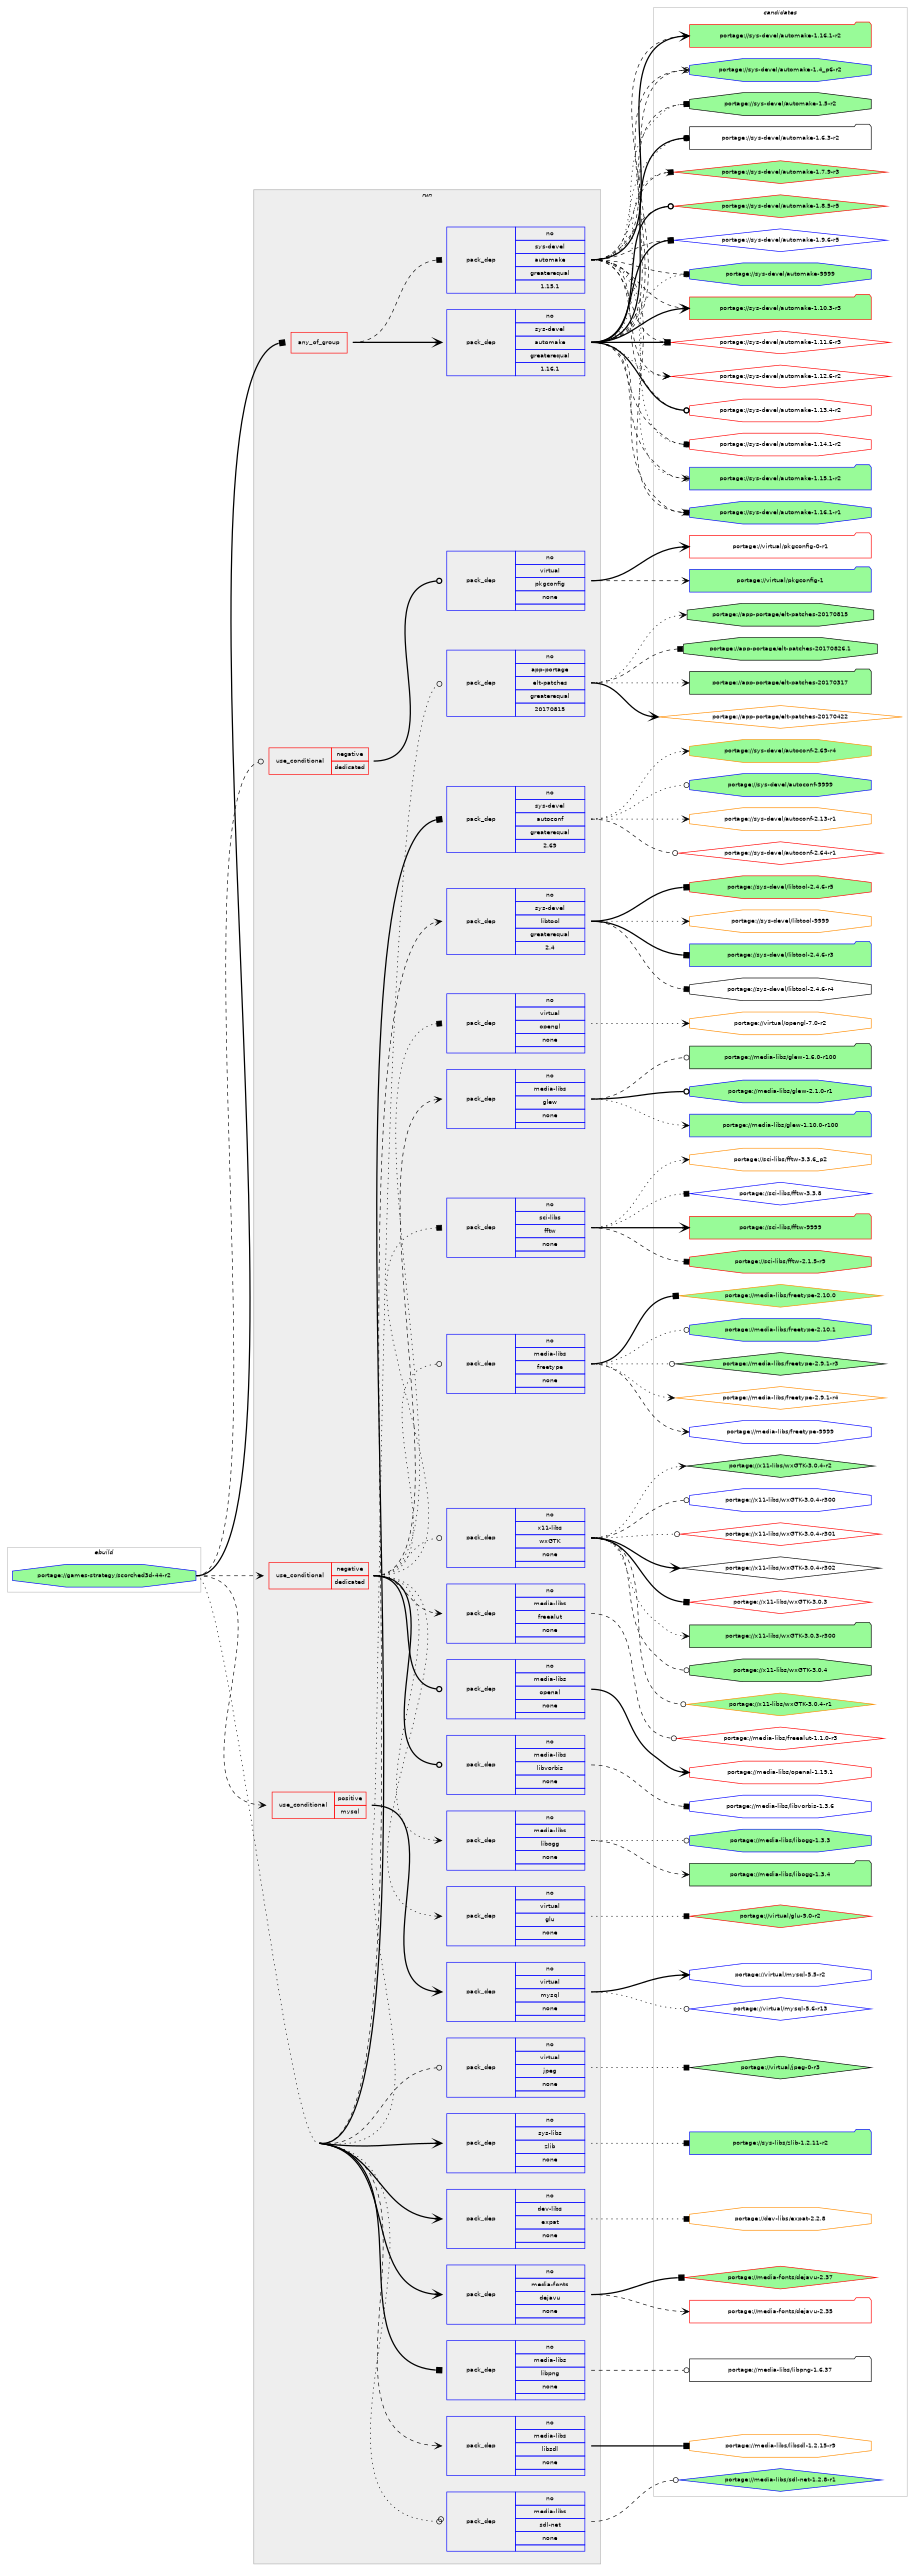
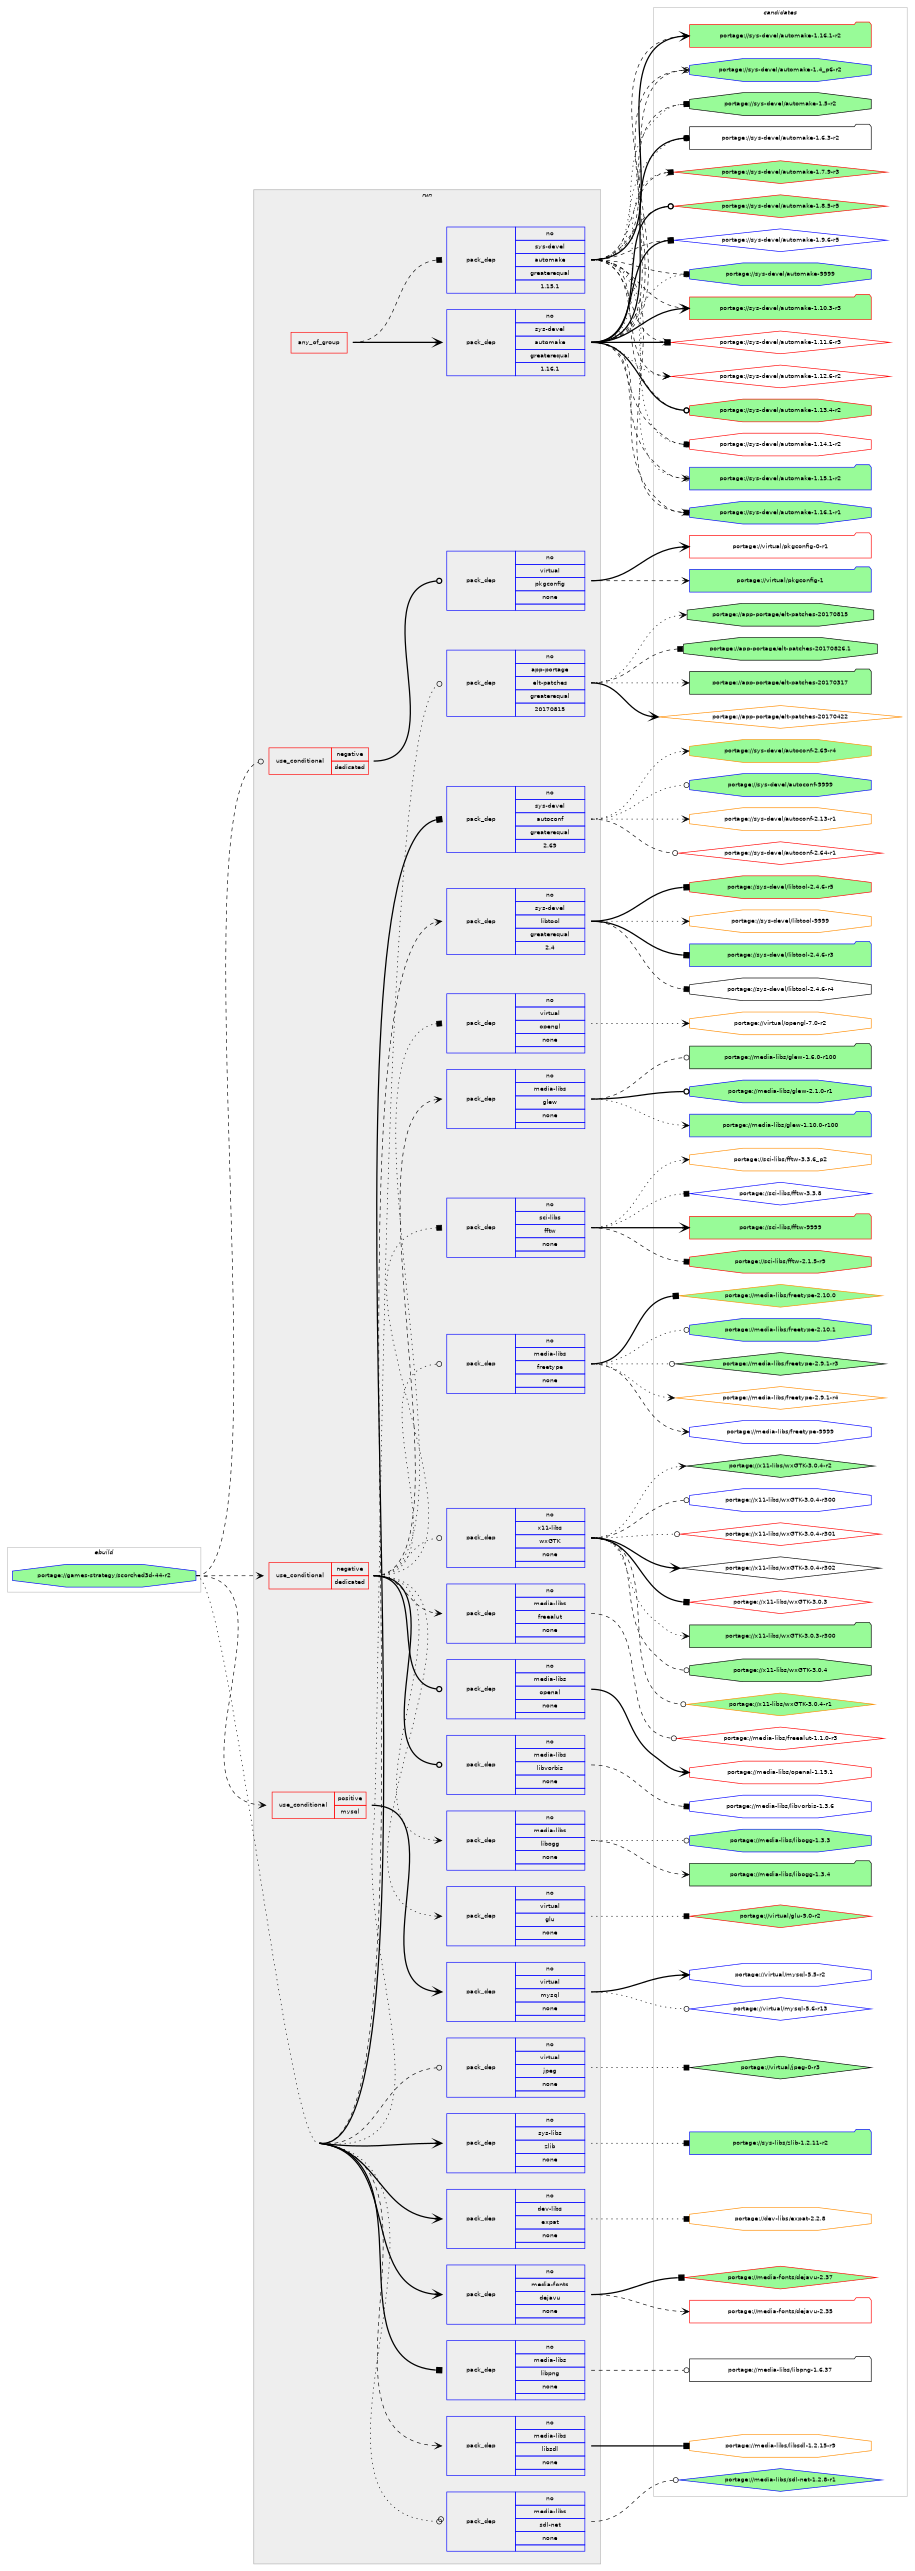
node "portage://sys-devel/automake-1.13.4-r2": fillcolor white -> palegreen
edge "portage://games-strategy/scorched3d-44-r2" -> "any_of_group": removed
